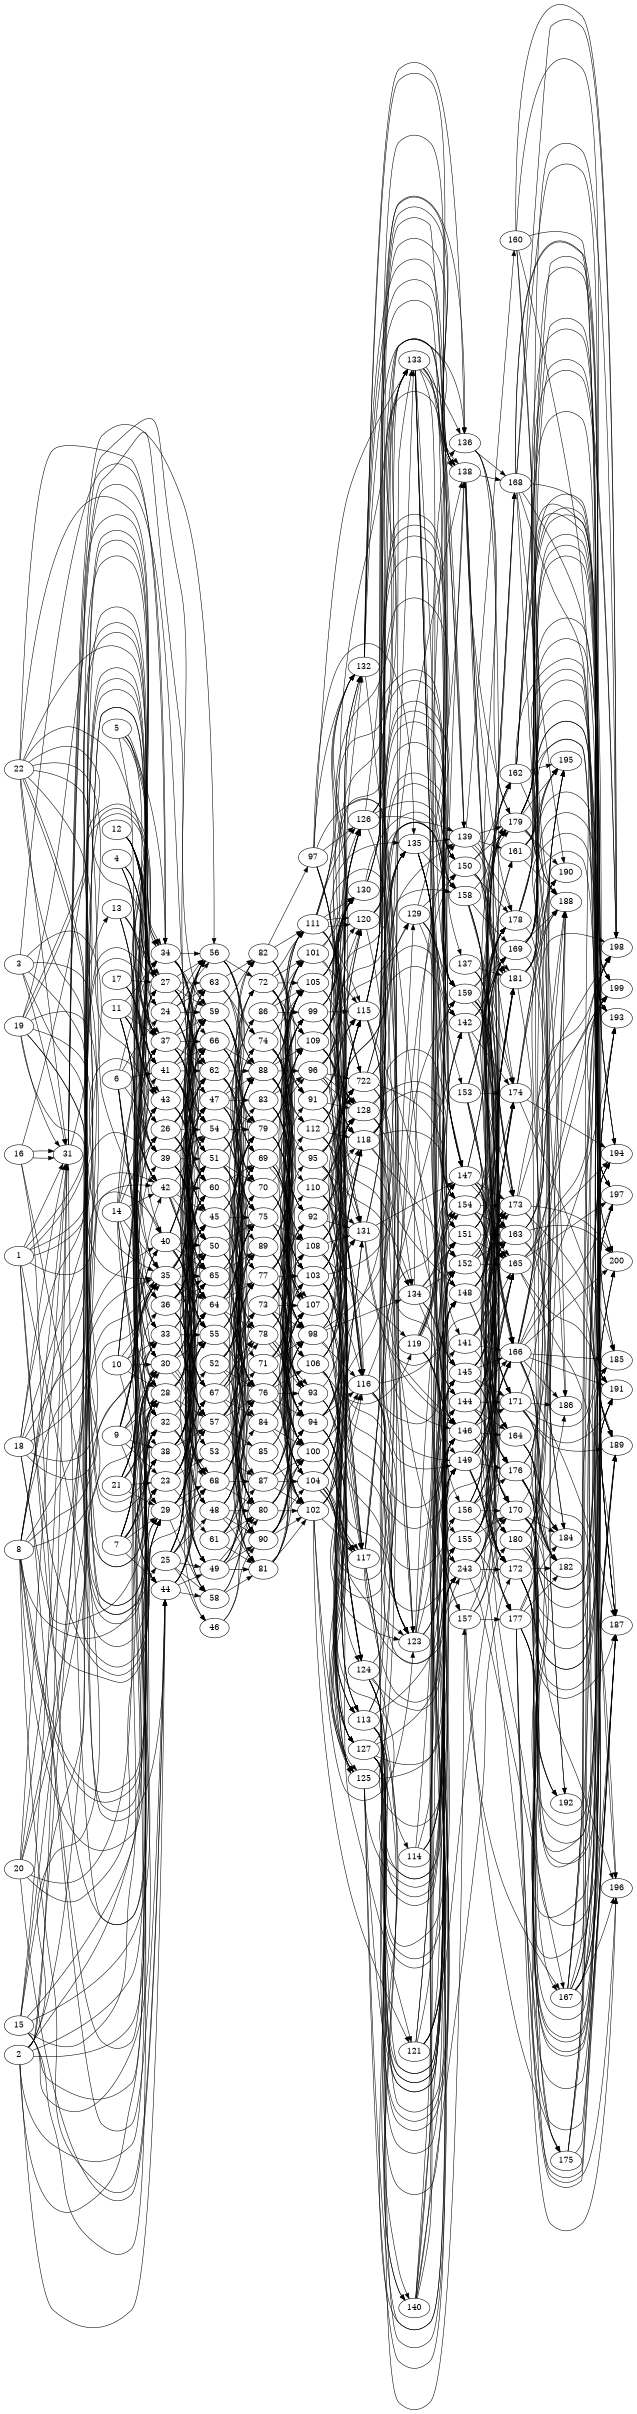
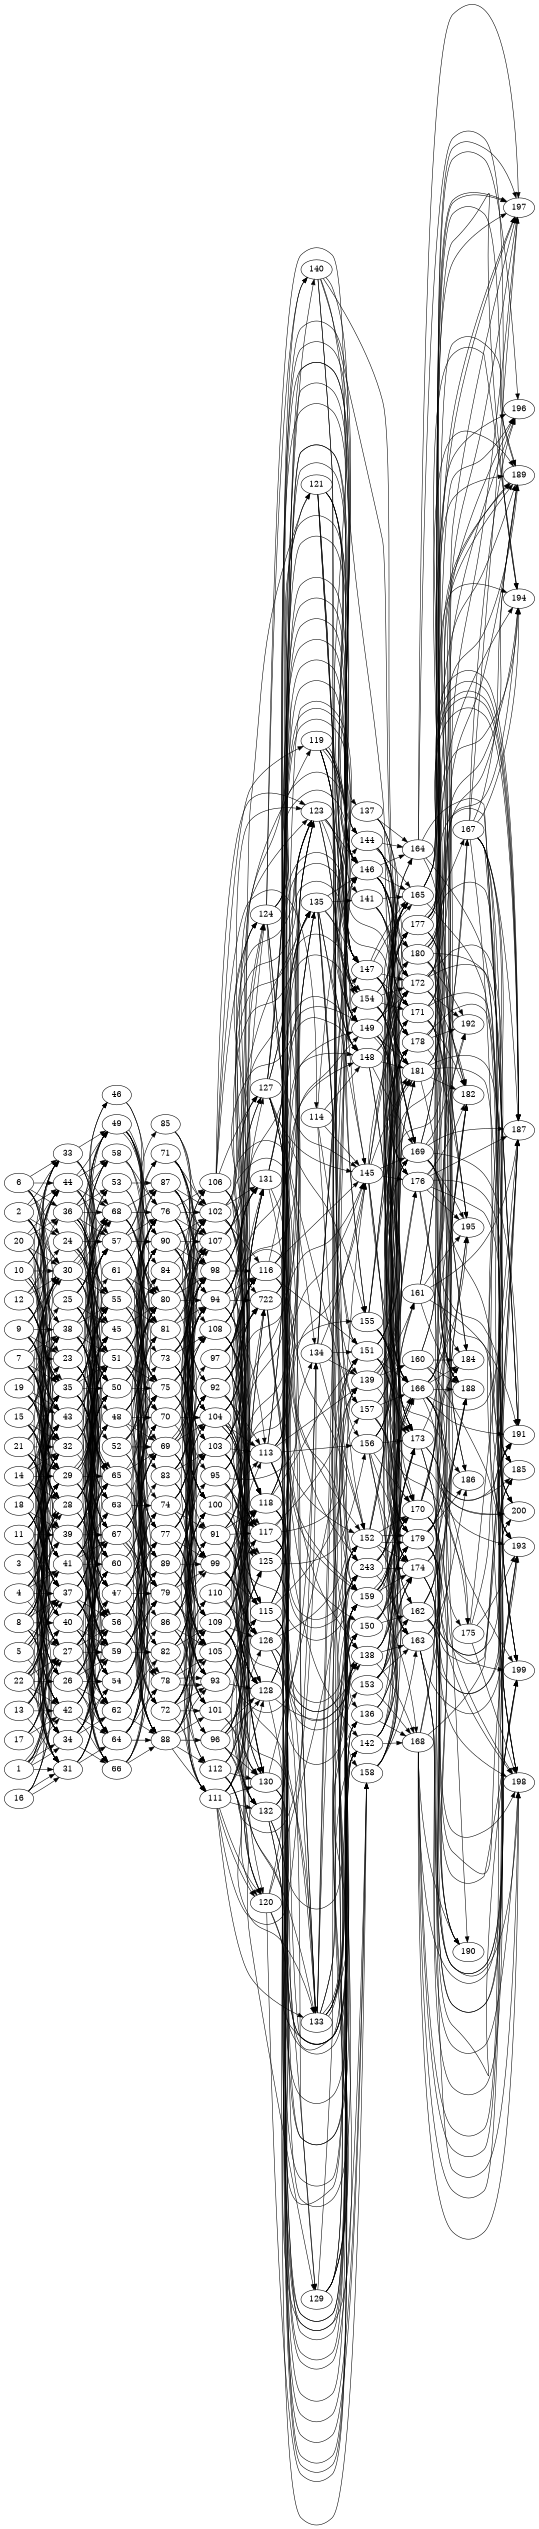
edge "722" -> "154": removed
edge "31" -> "13": reversed
edge "88" -> "103": removed
